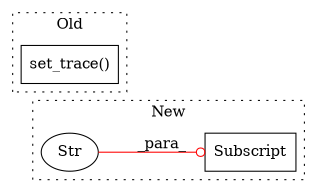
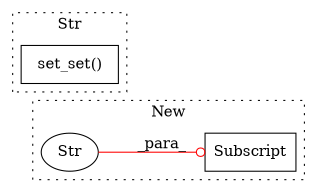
cluster "Old": label "Old" -> "Str"
node "set_trace()": label "set_trace()" -> "set_set()"
